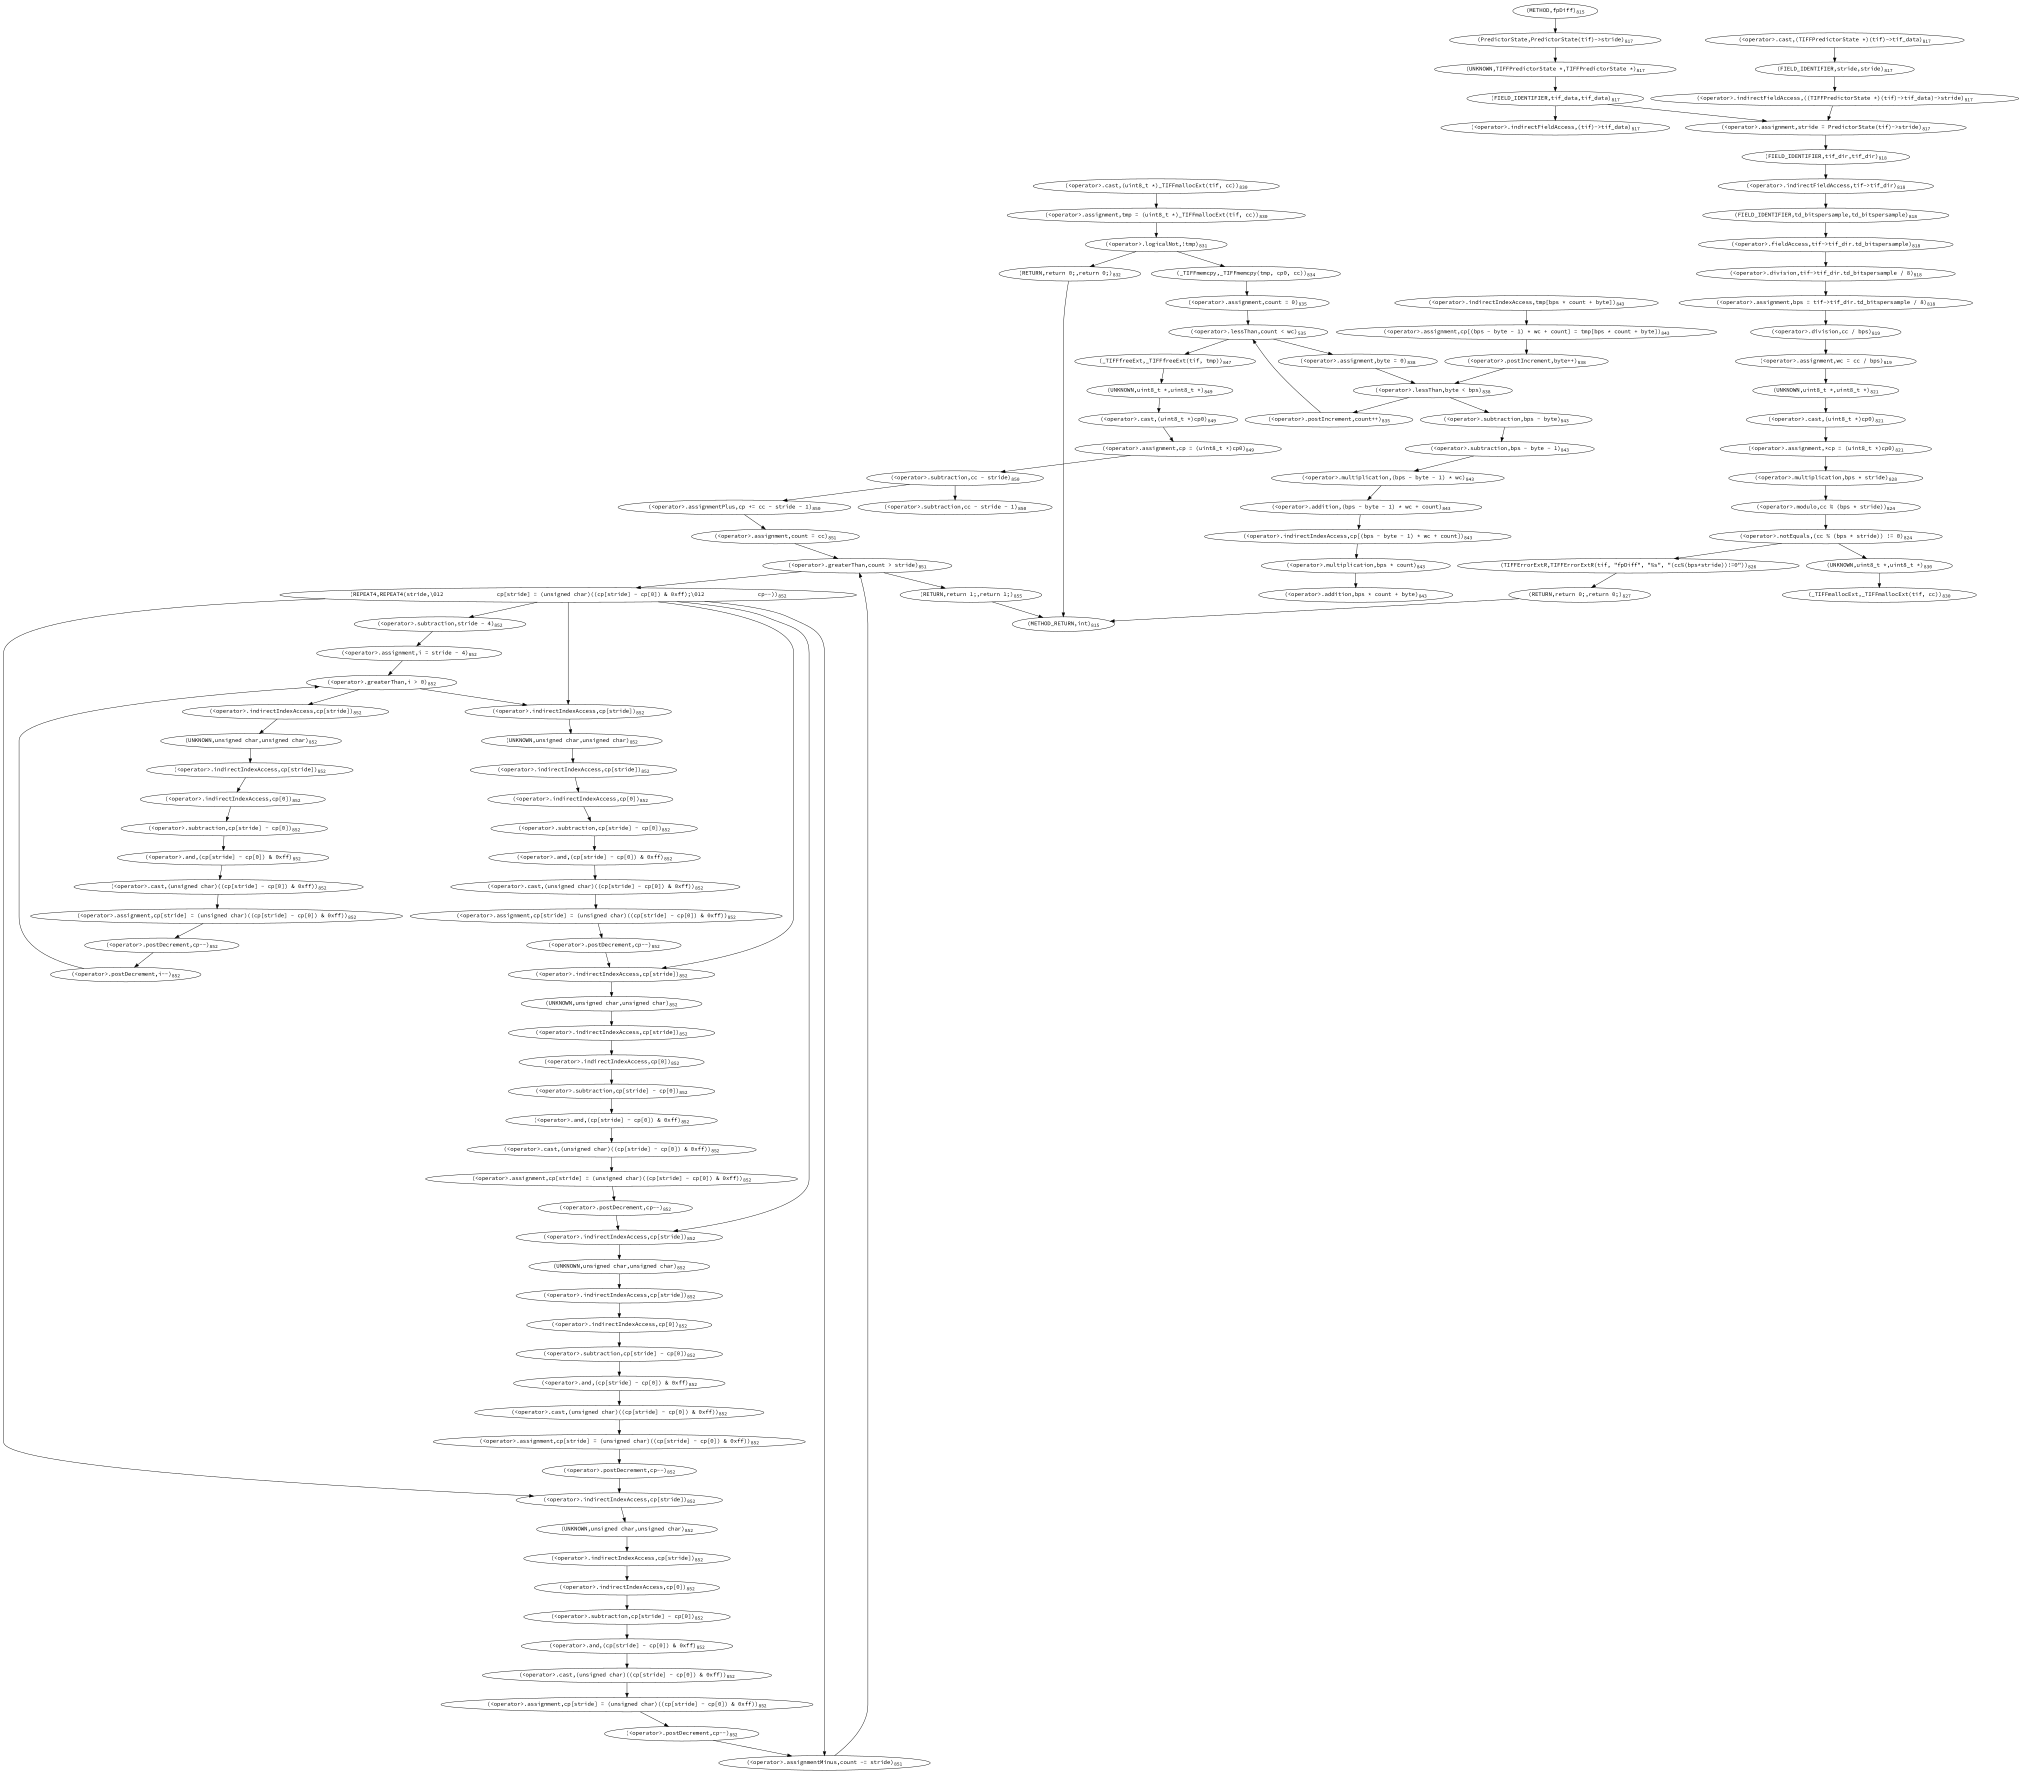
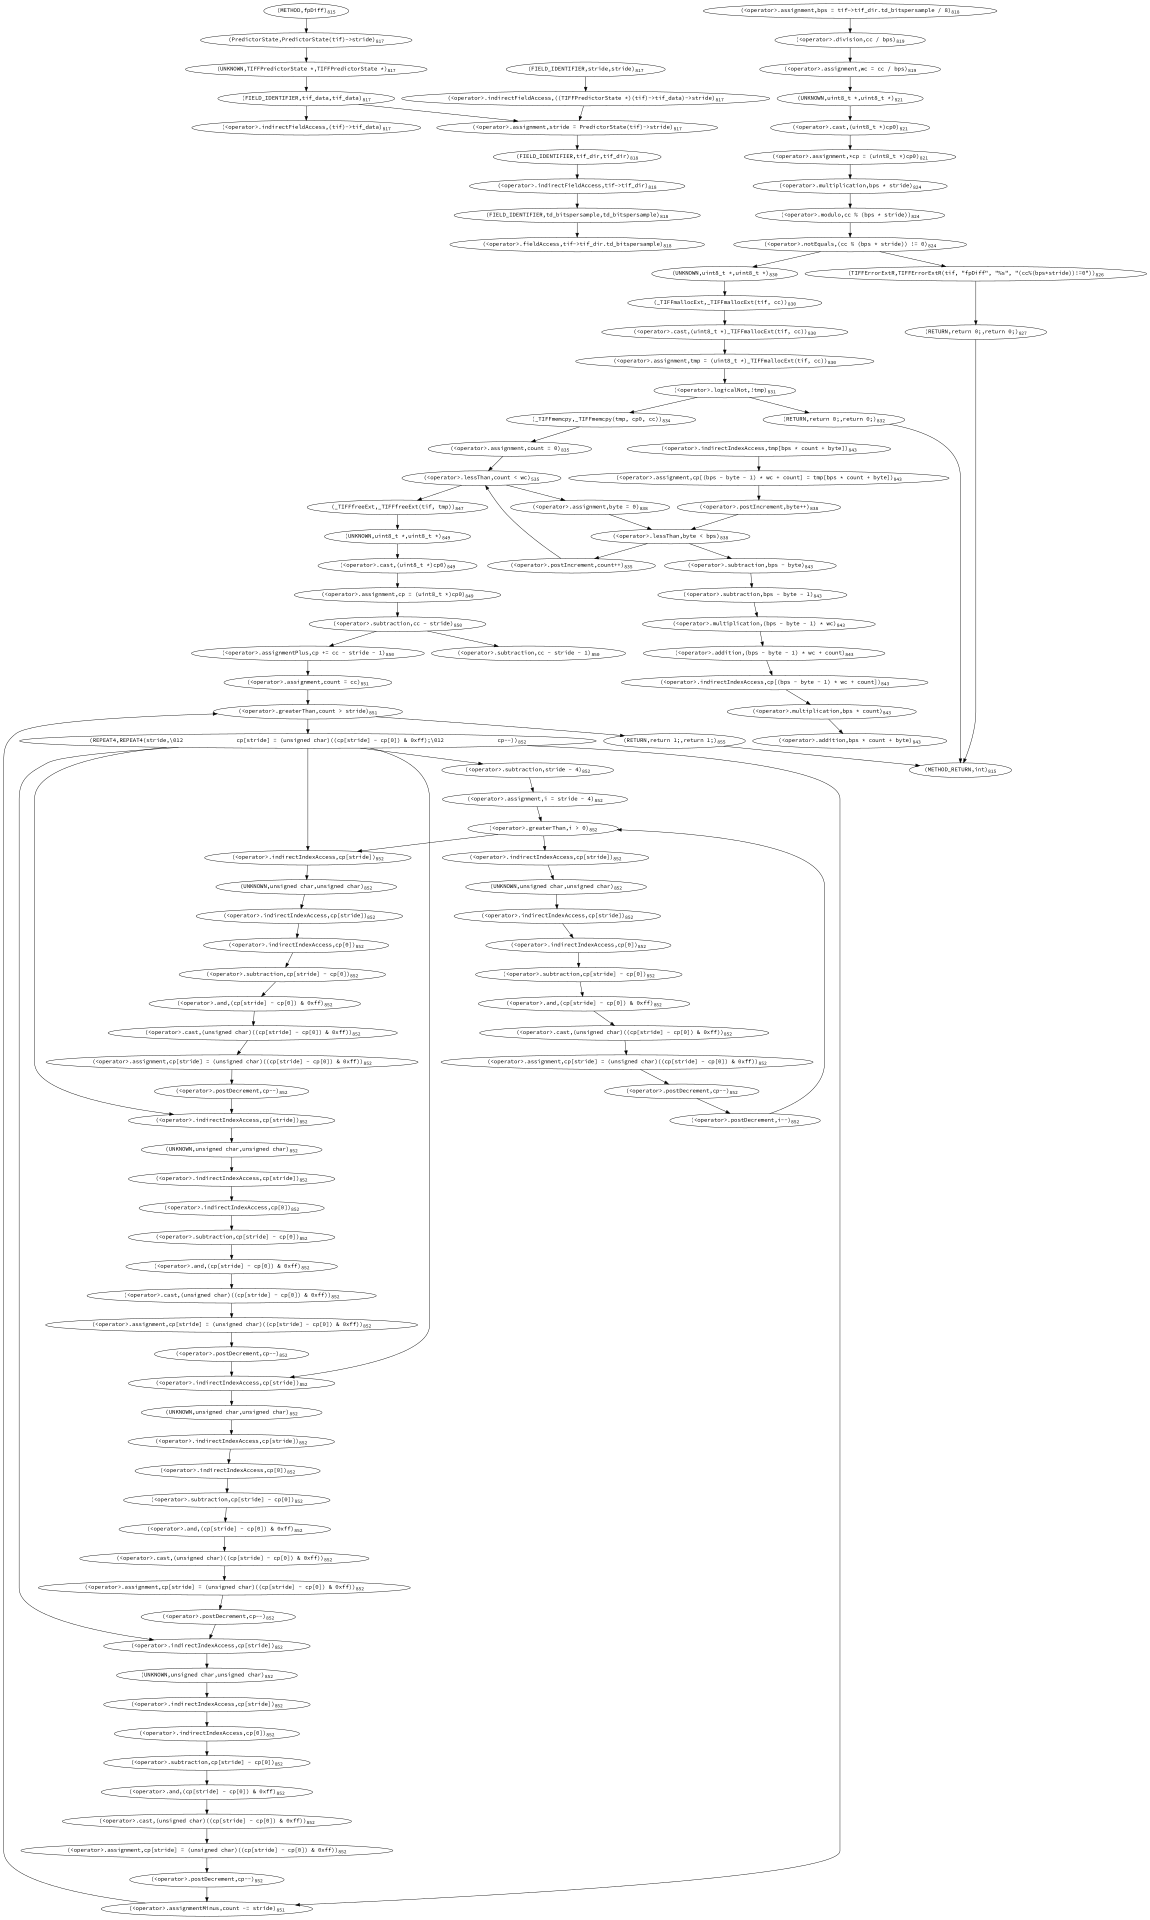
node "(<operator>.cast,(TIFFPredictorState *)(tif)->tif_data)": removed
node "(<operator>.division,tif->tif_dir.td_bitspersample / 8)": removed
edge "(_TIFFmallocExt,_TIFFmallocExt(tif, cc))" -> "(<operator>.cast,(uint8_t *)_TIFFmallocExt(tif, cc))": added
node "(<operator>.multiplication,bps * stride)": text "828" -> "824"
